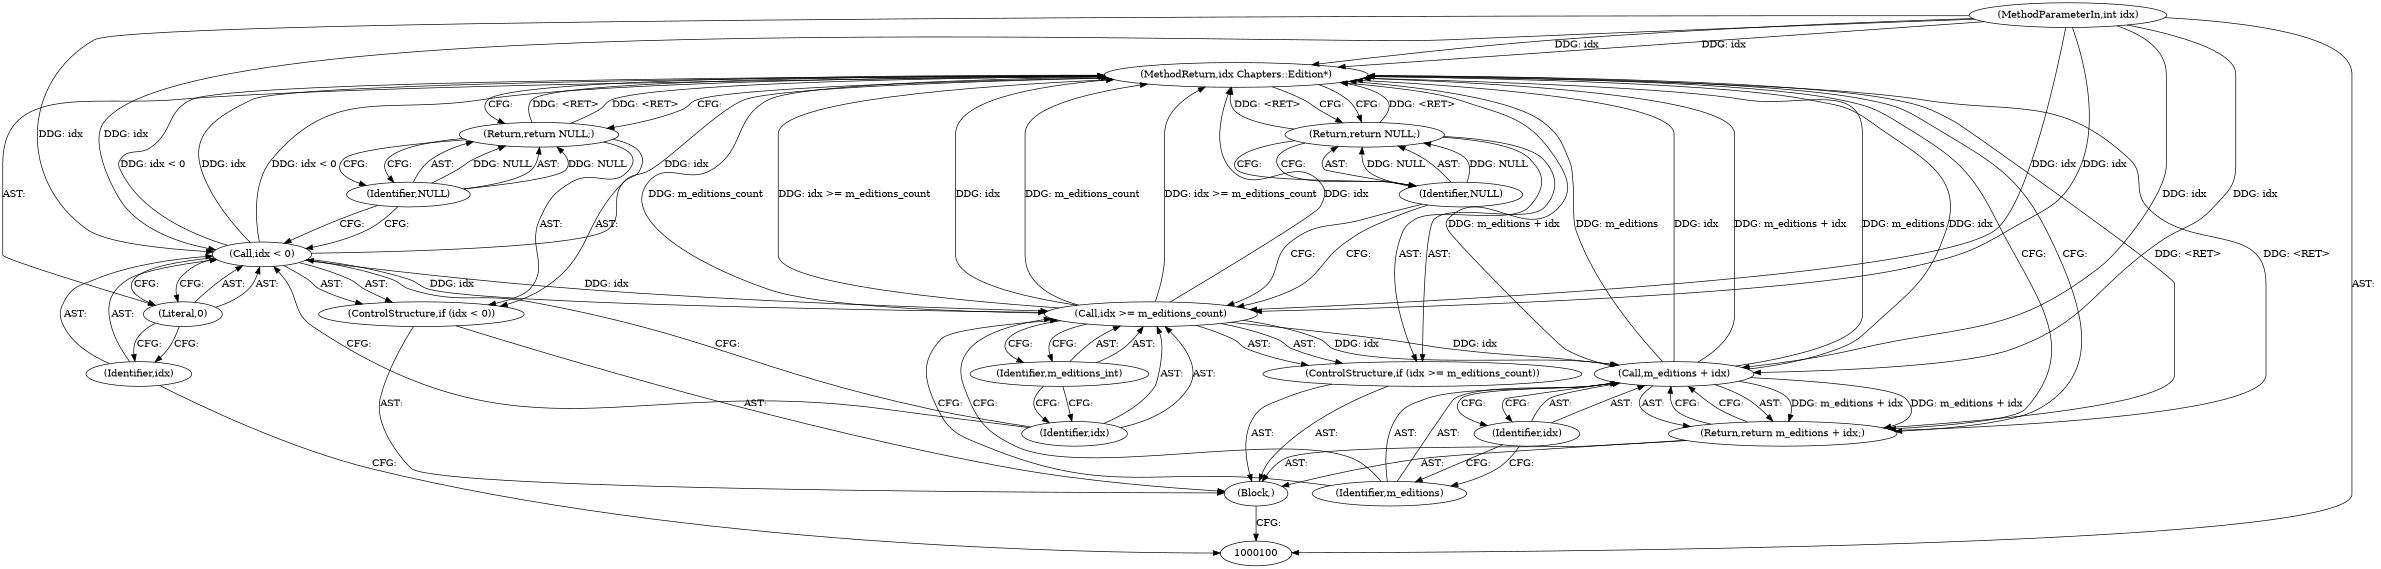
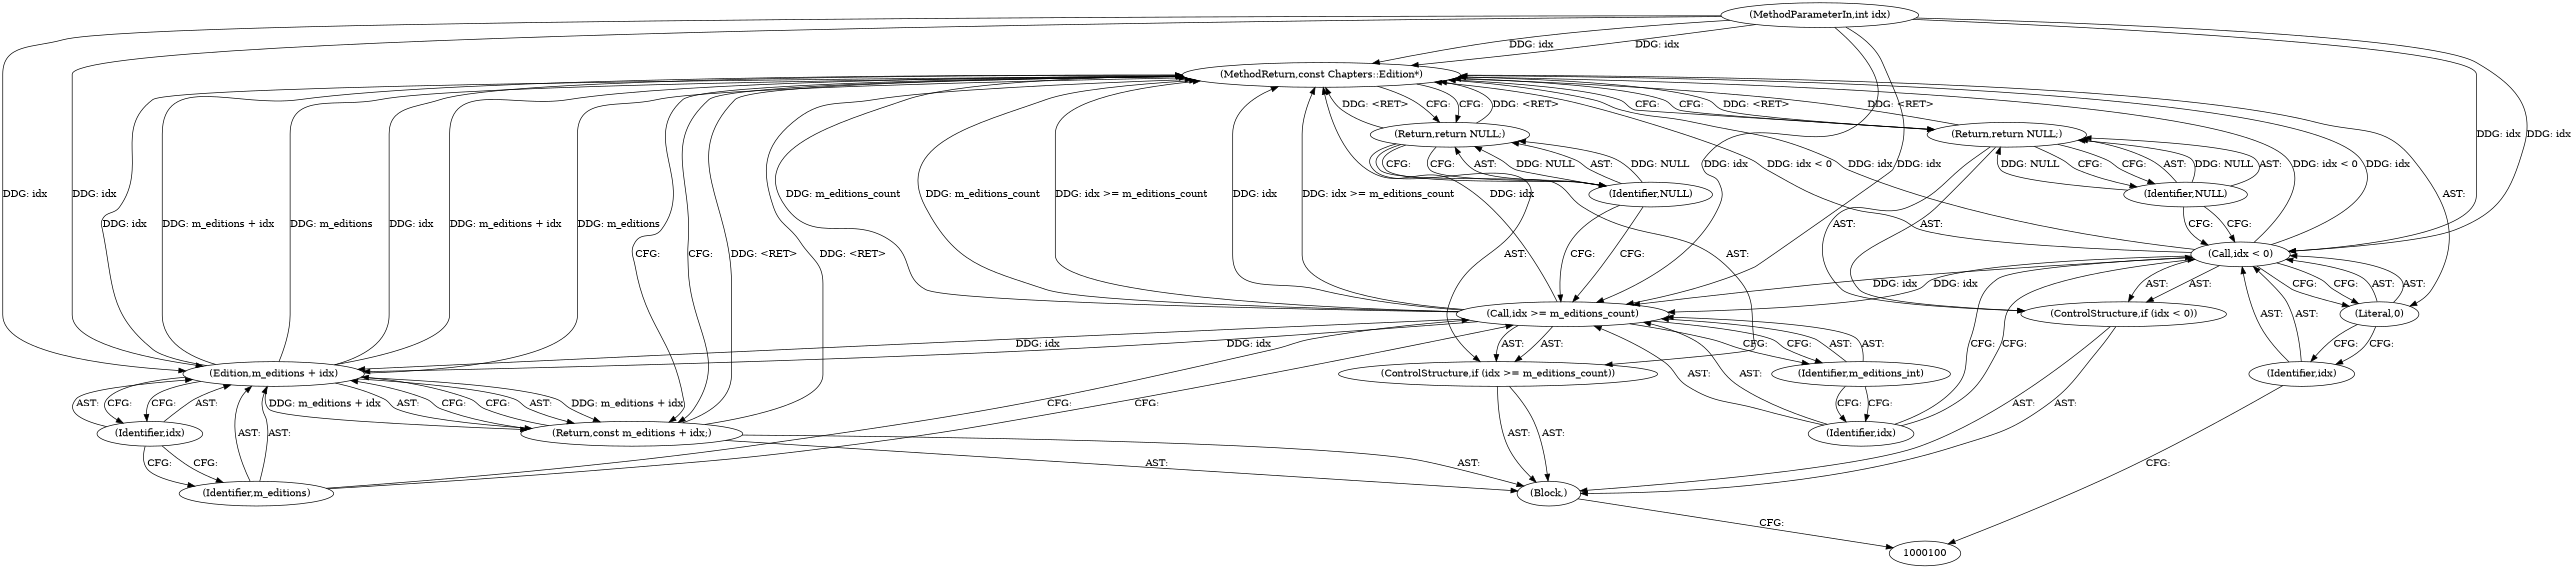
node "(MethodReturn,idx Chapters::Edition*)": label "(MethodReturn,idx Chapters::Edition*)" -> "(MethodReturn,const Chapters::Edition*)"
node "(Call,m_editions + idx)": label "(Call,m_editions + idx)" -> "(Edition,m_editions + idx)"
node "(Return,return m_editions + idx;)": label "(Return,return m_editions + idx;)" -> "(Return,const m_editions + idx;)"
edge "(MethodParameterIn,int idx)" -> "1000100": removed, label "AST:"
